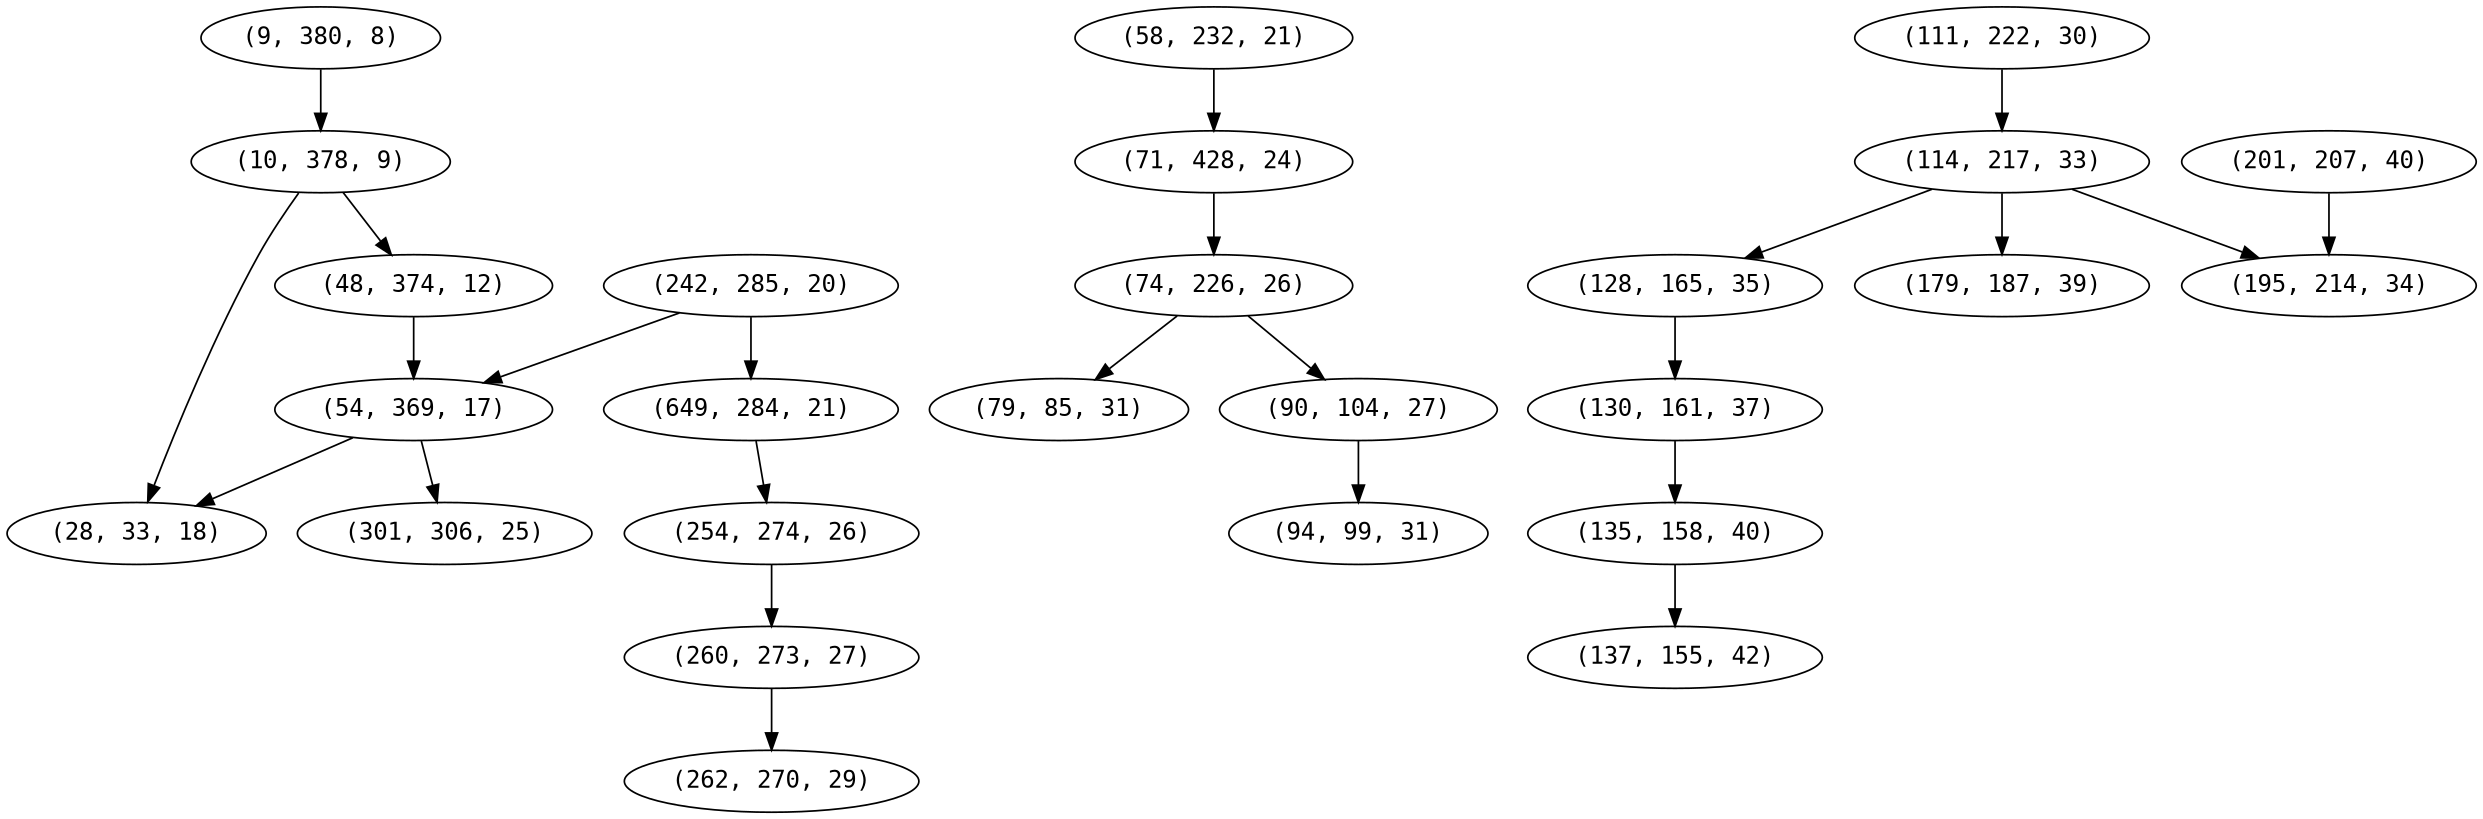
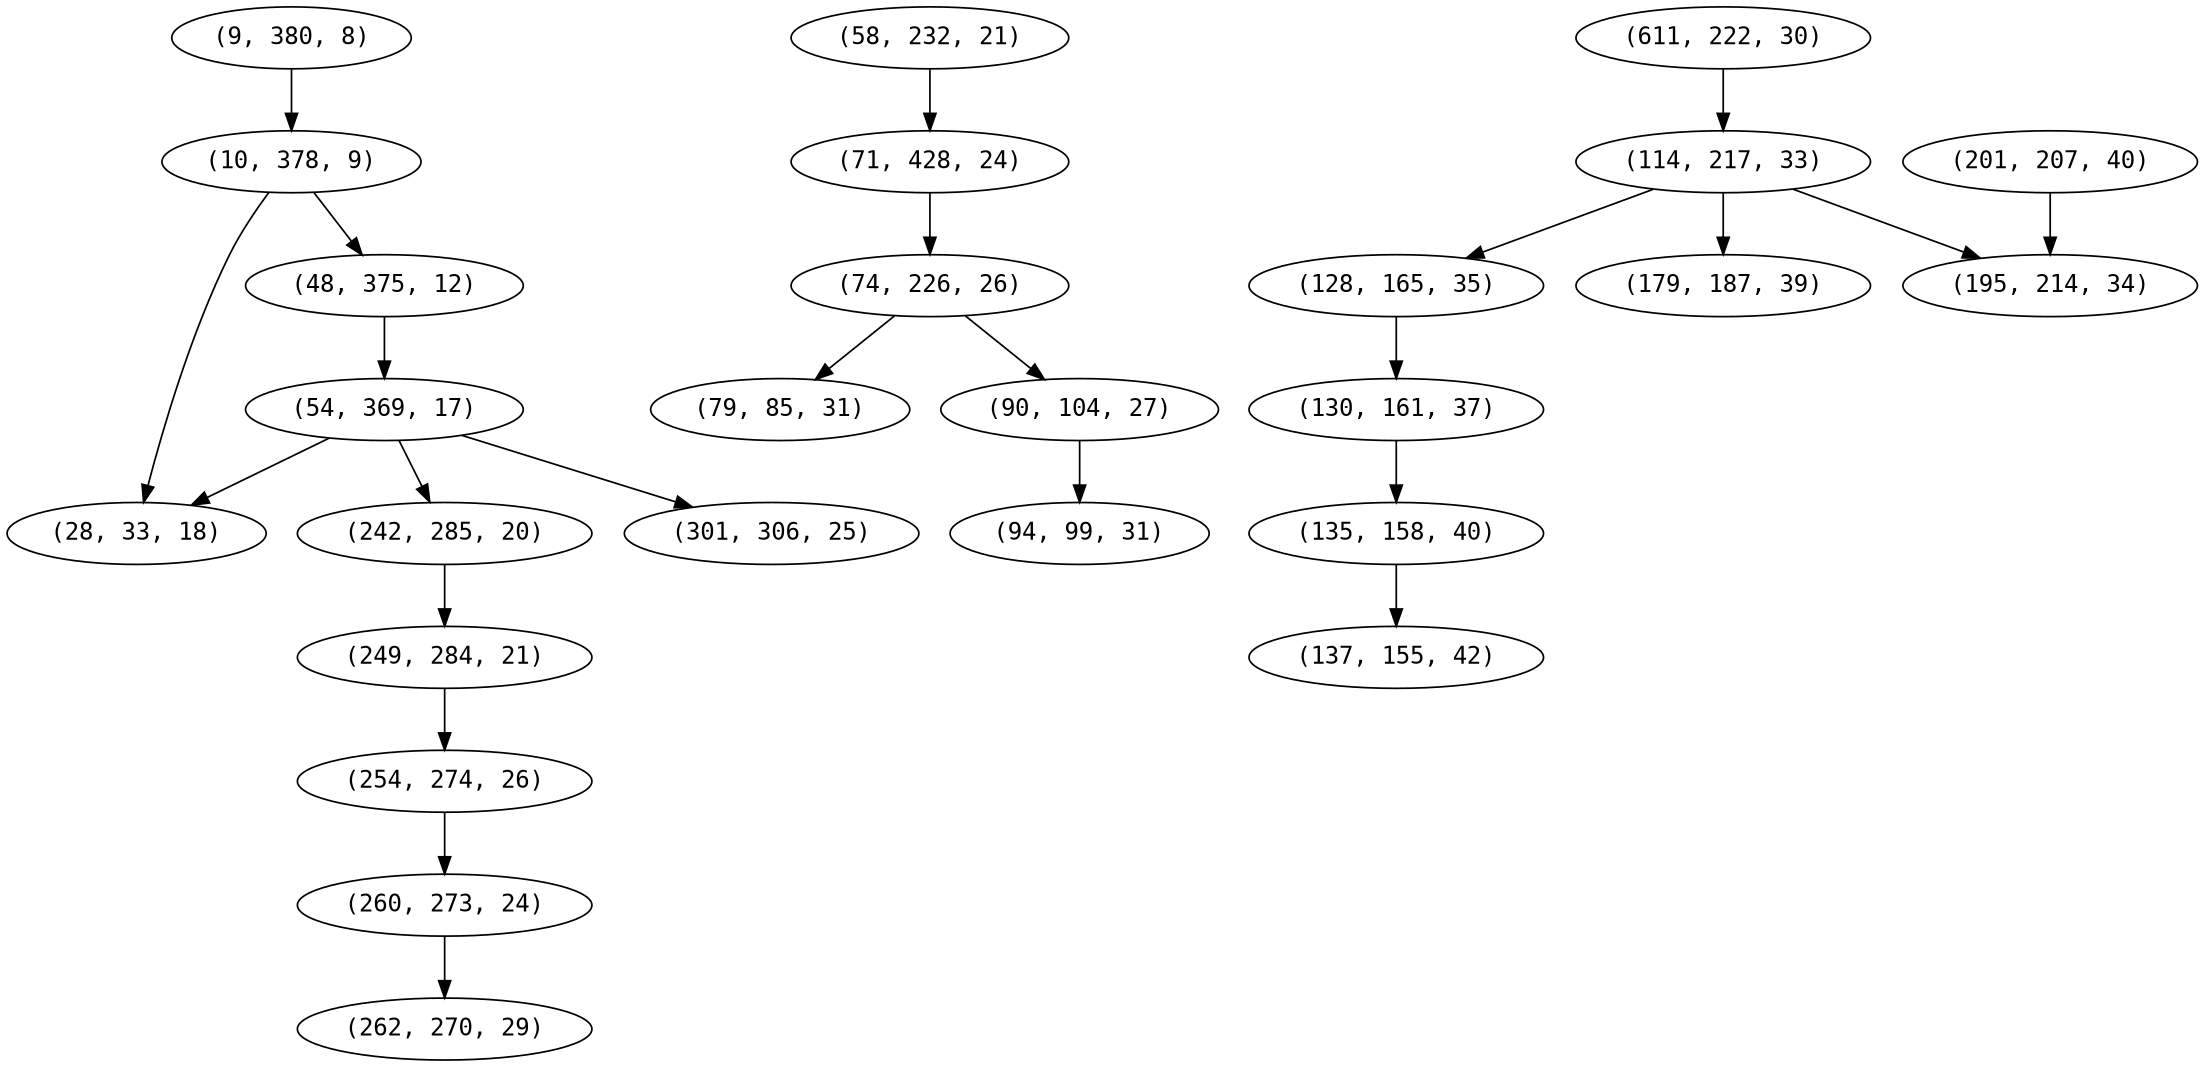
node "(111, 222, 30)": label "(111, 222, 30)" -> "(611, 222, 30)"
node "(48, 374, 12)": label "(48, 374, 12)" -> "(48, 375, 12)"
edge "(242, 285, 20)" -> "(54, 369, 17)": reversed
node "(649, 284, 21)": label "(649, 284, 21)" -> "(249, 284, 21)"
node "(260, 273, 27)": label "(260, 273, 27)" -> "(260, 273, 24)"
